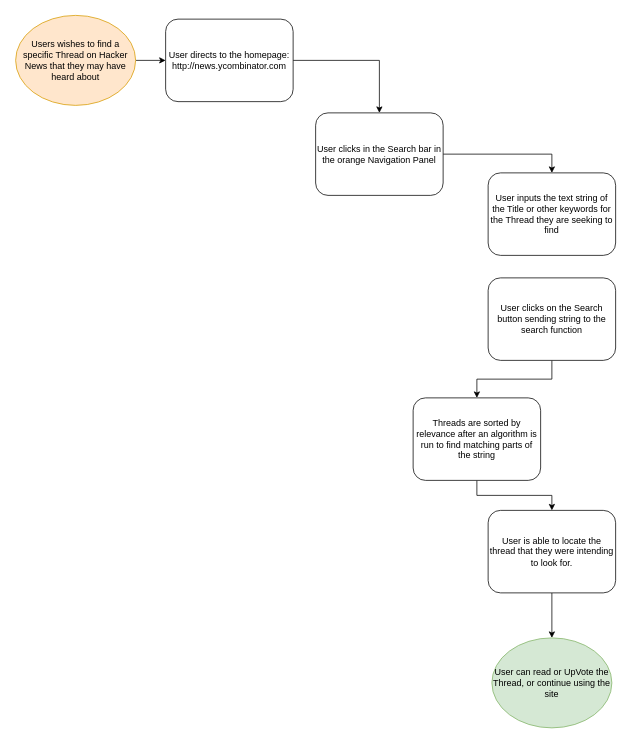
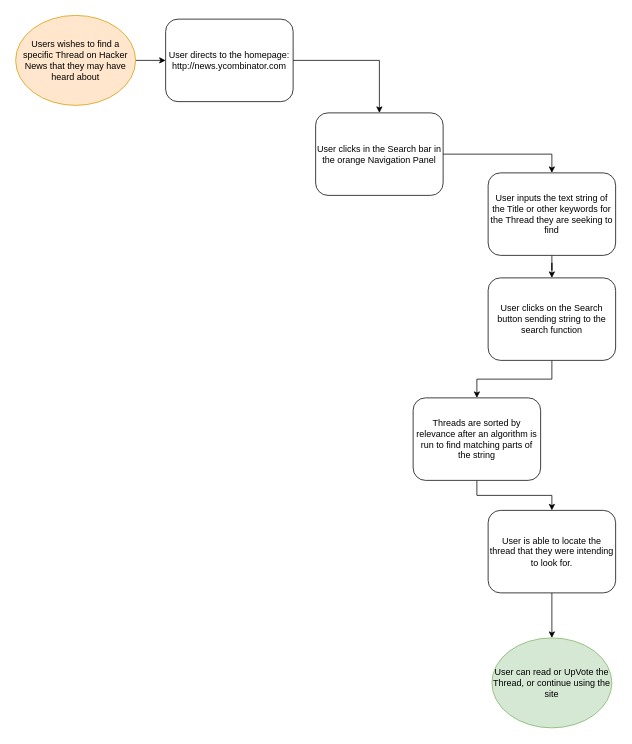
edge "User inputs the text string of the Title or other keywords for the Thread they are seeking to find" -> "User clicks on the Search button sending string to the search function": added
